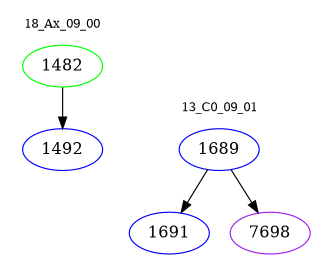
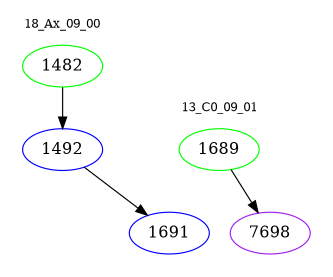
node "1689": color blue -> green
edge "1689" -> "1691": now "1492" -> "1691"
